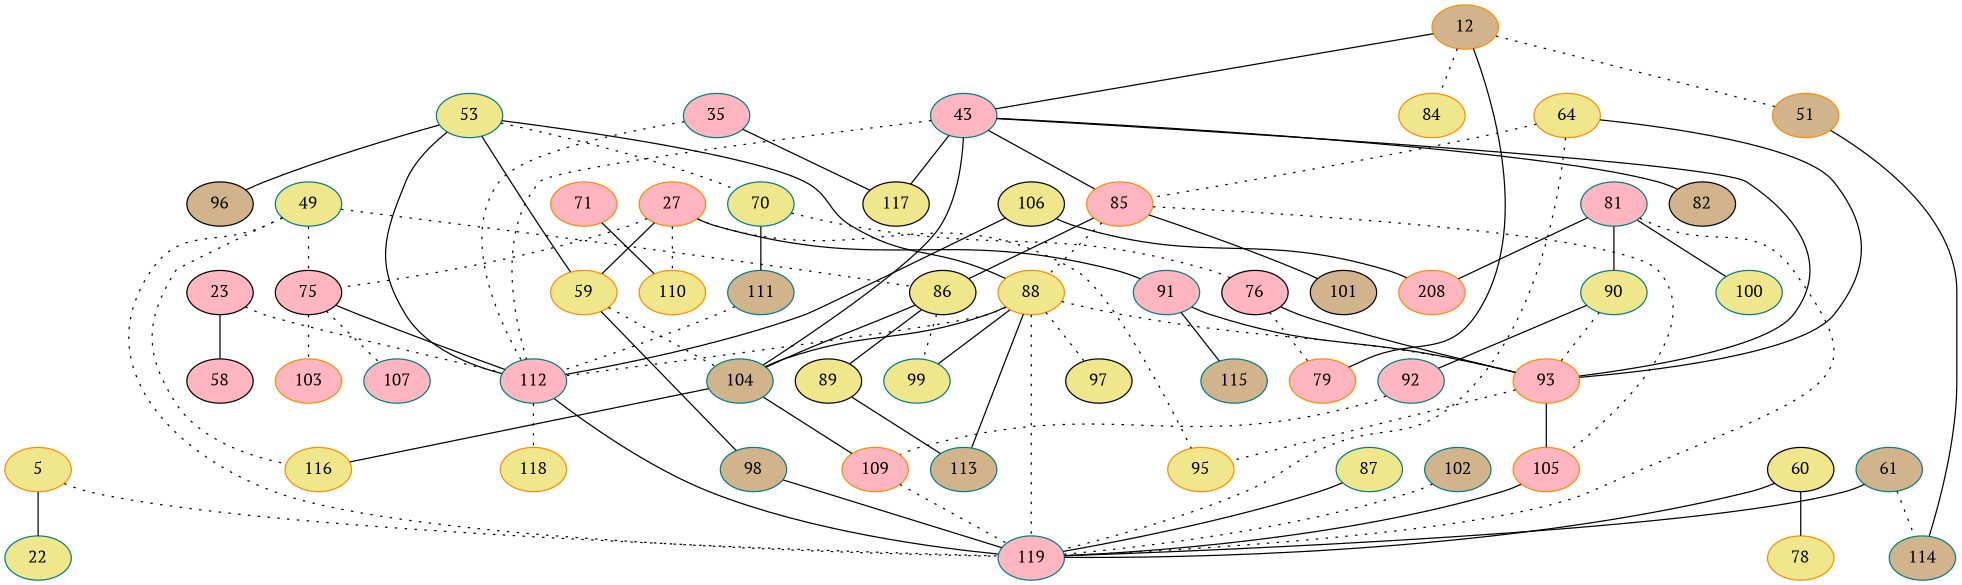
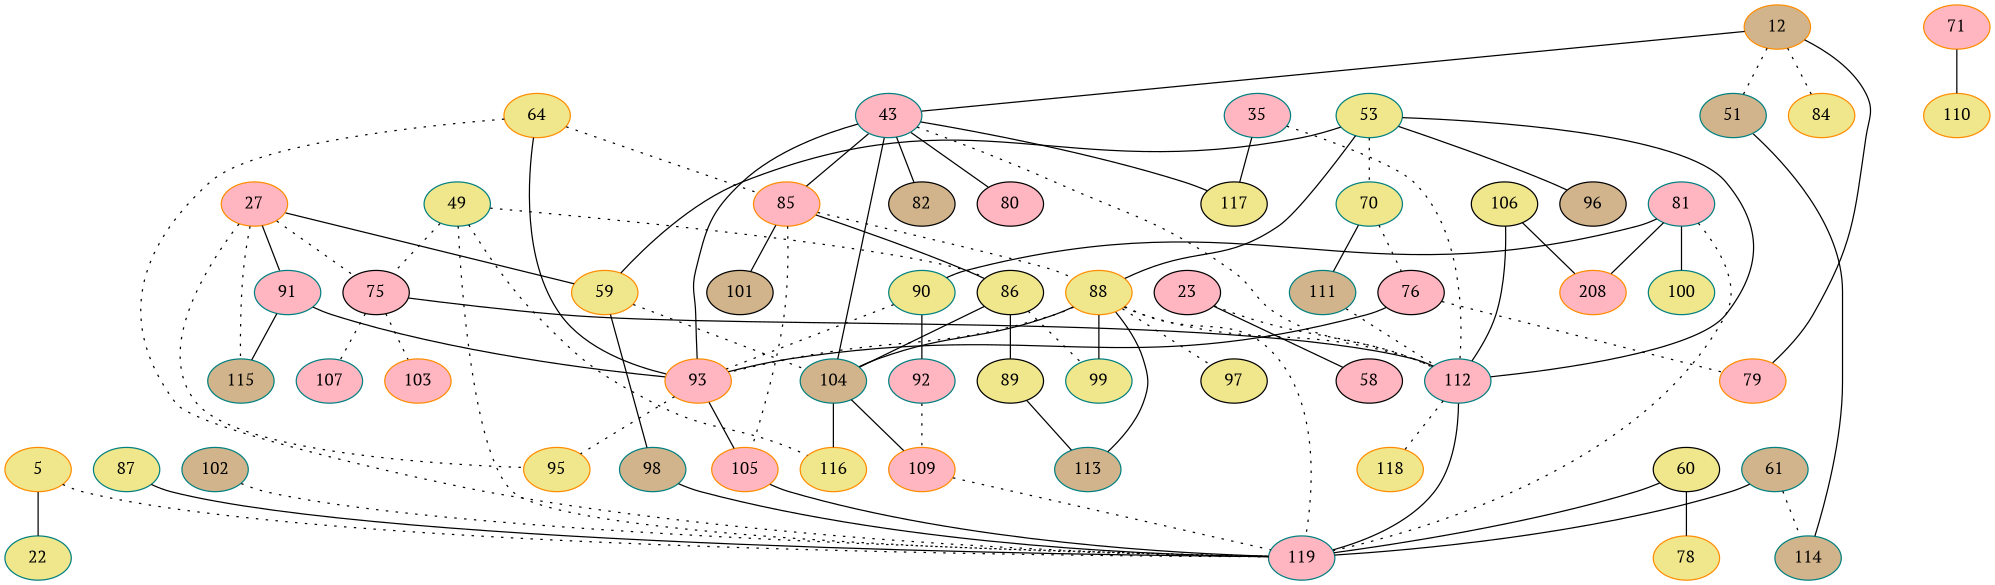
node "51": color darkorange -> teal
node "80": added
edge "27" -- "110": now "27" -- "115"
